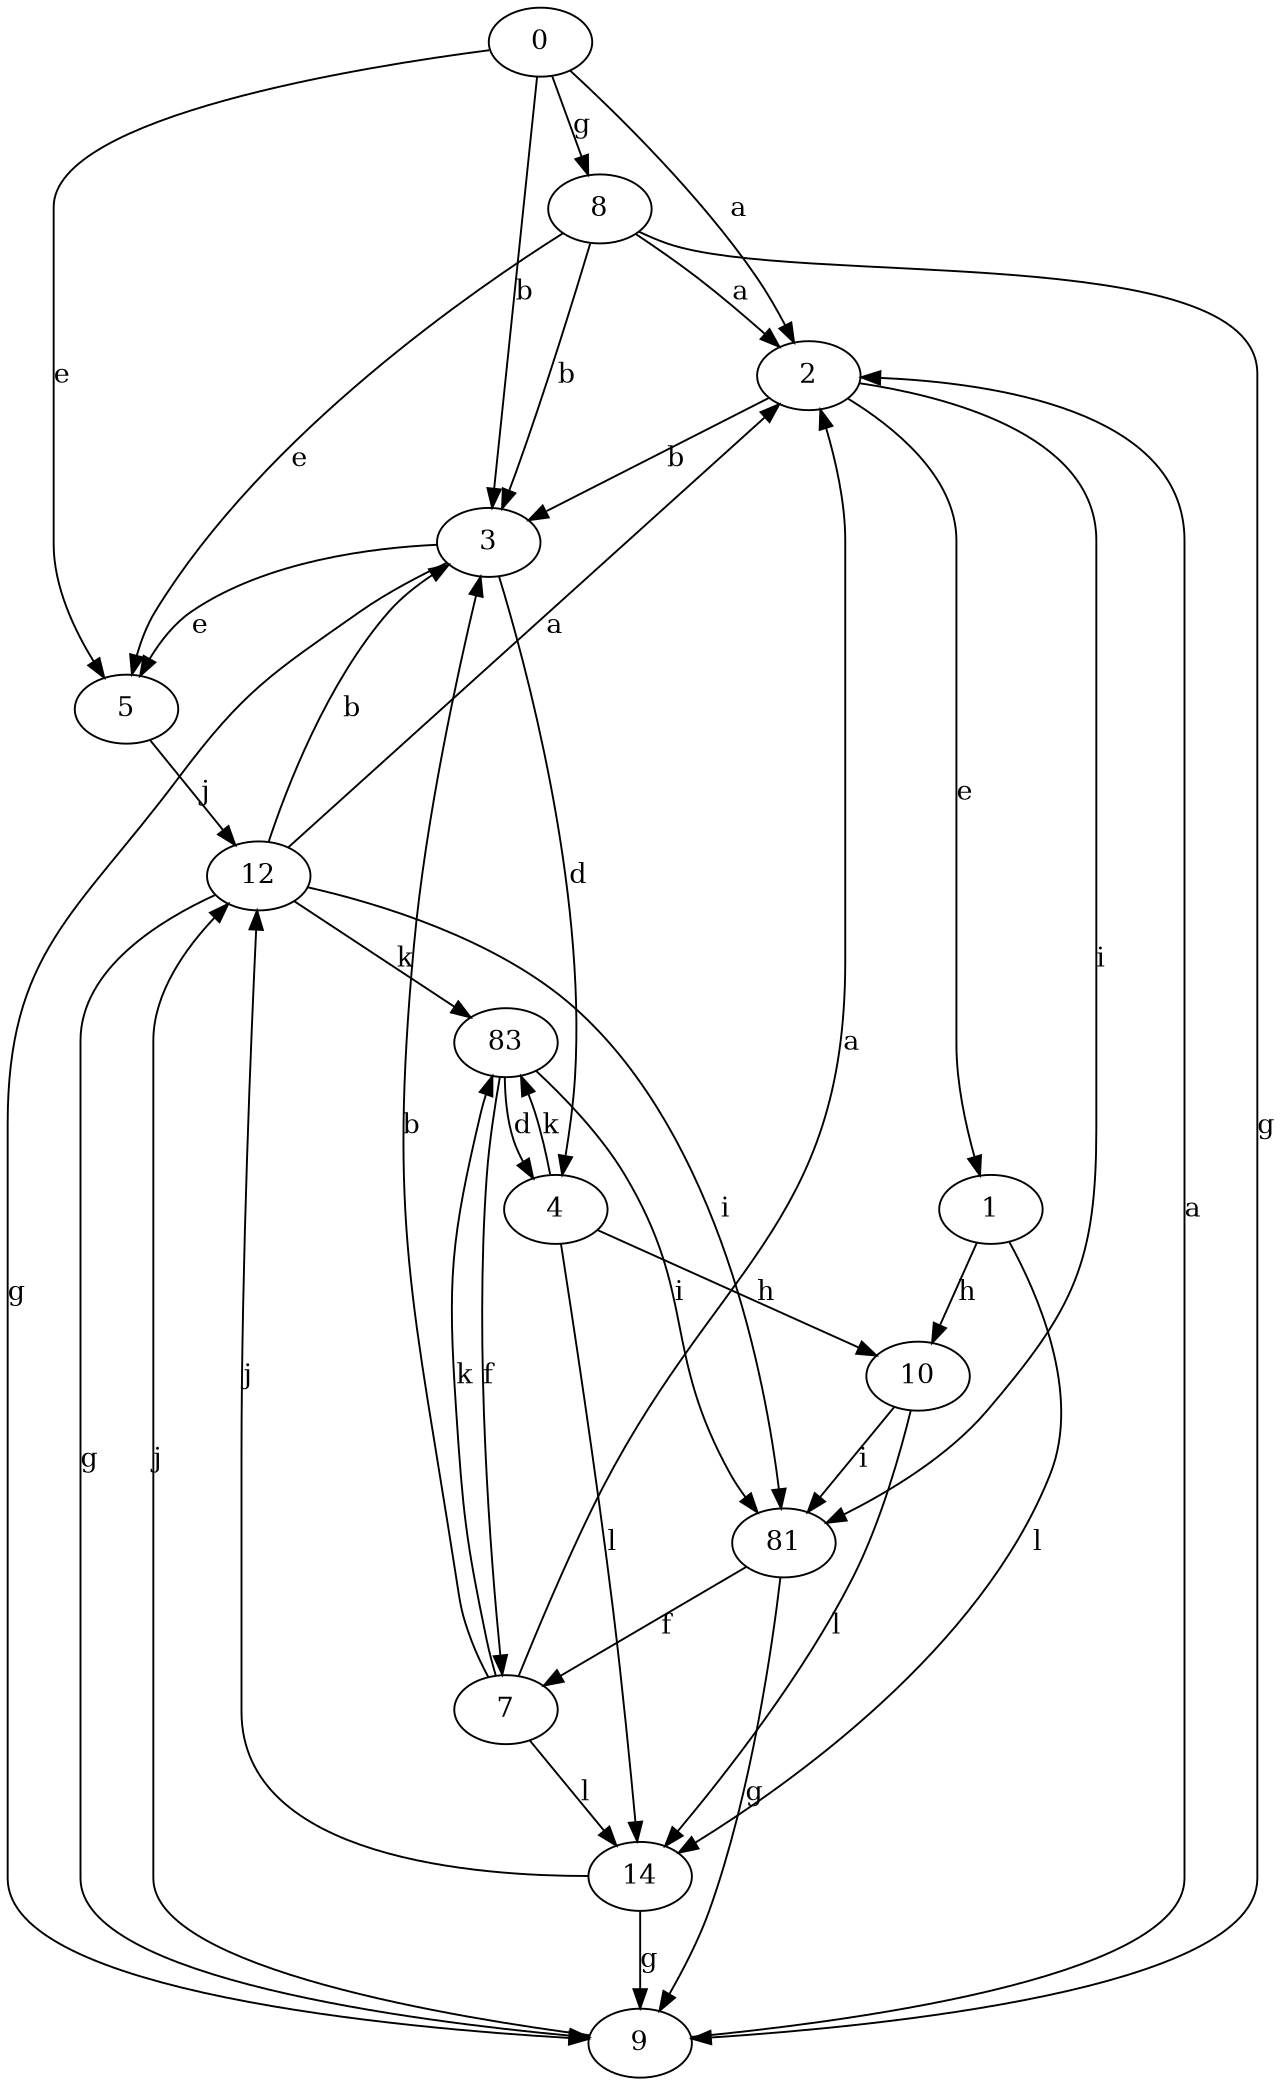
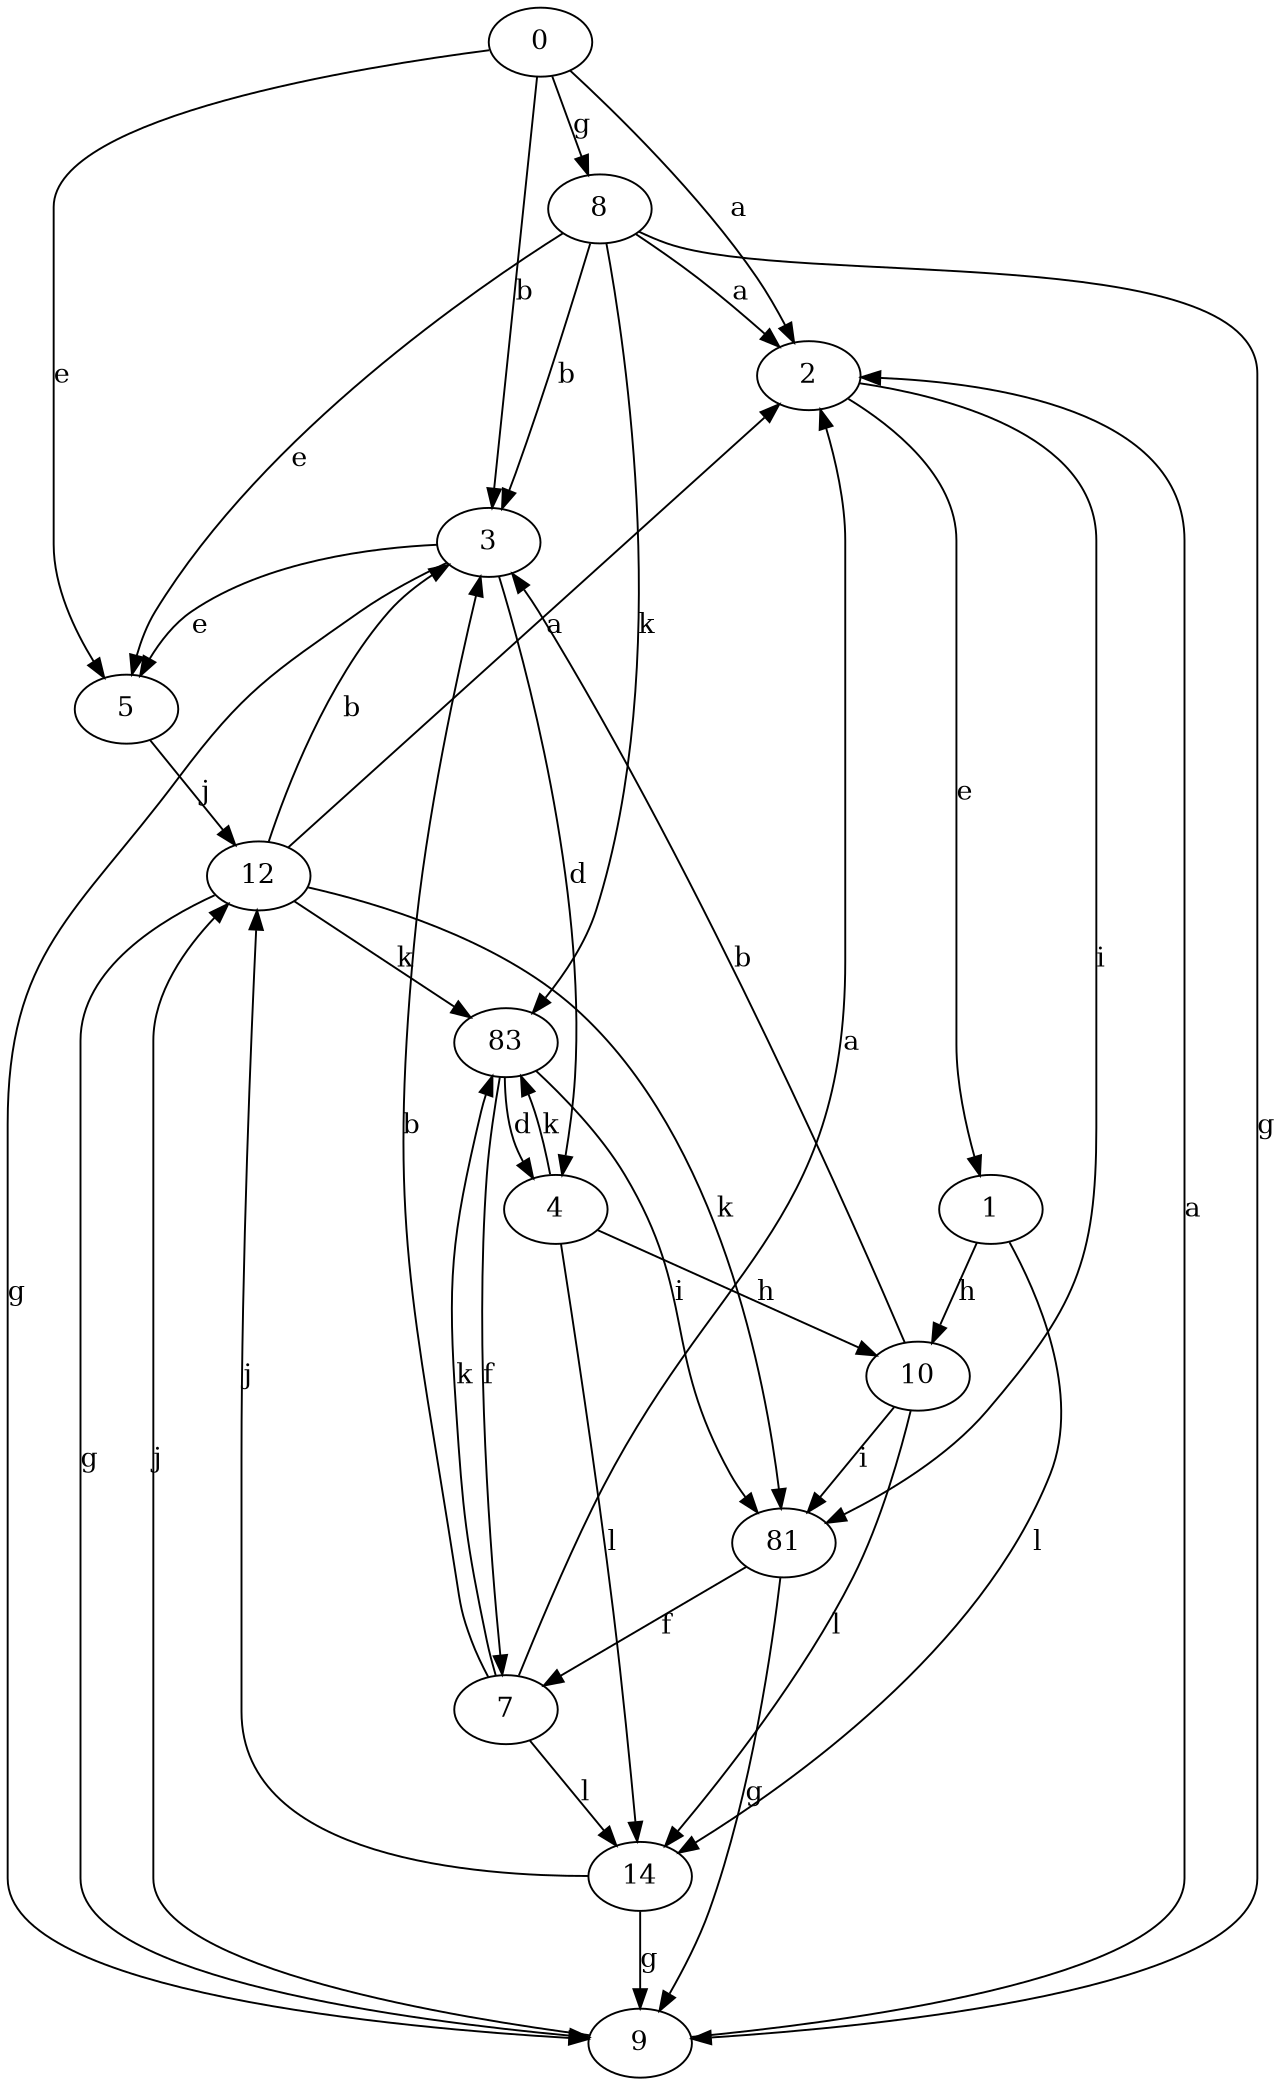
edge "2" -> "3": now "10" -> "3"
edge "8" -> "83": added, label "k"
edge "12" -> "81": label "i" -> "k"
